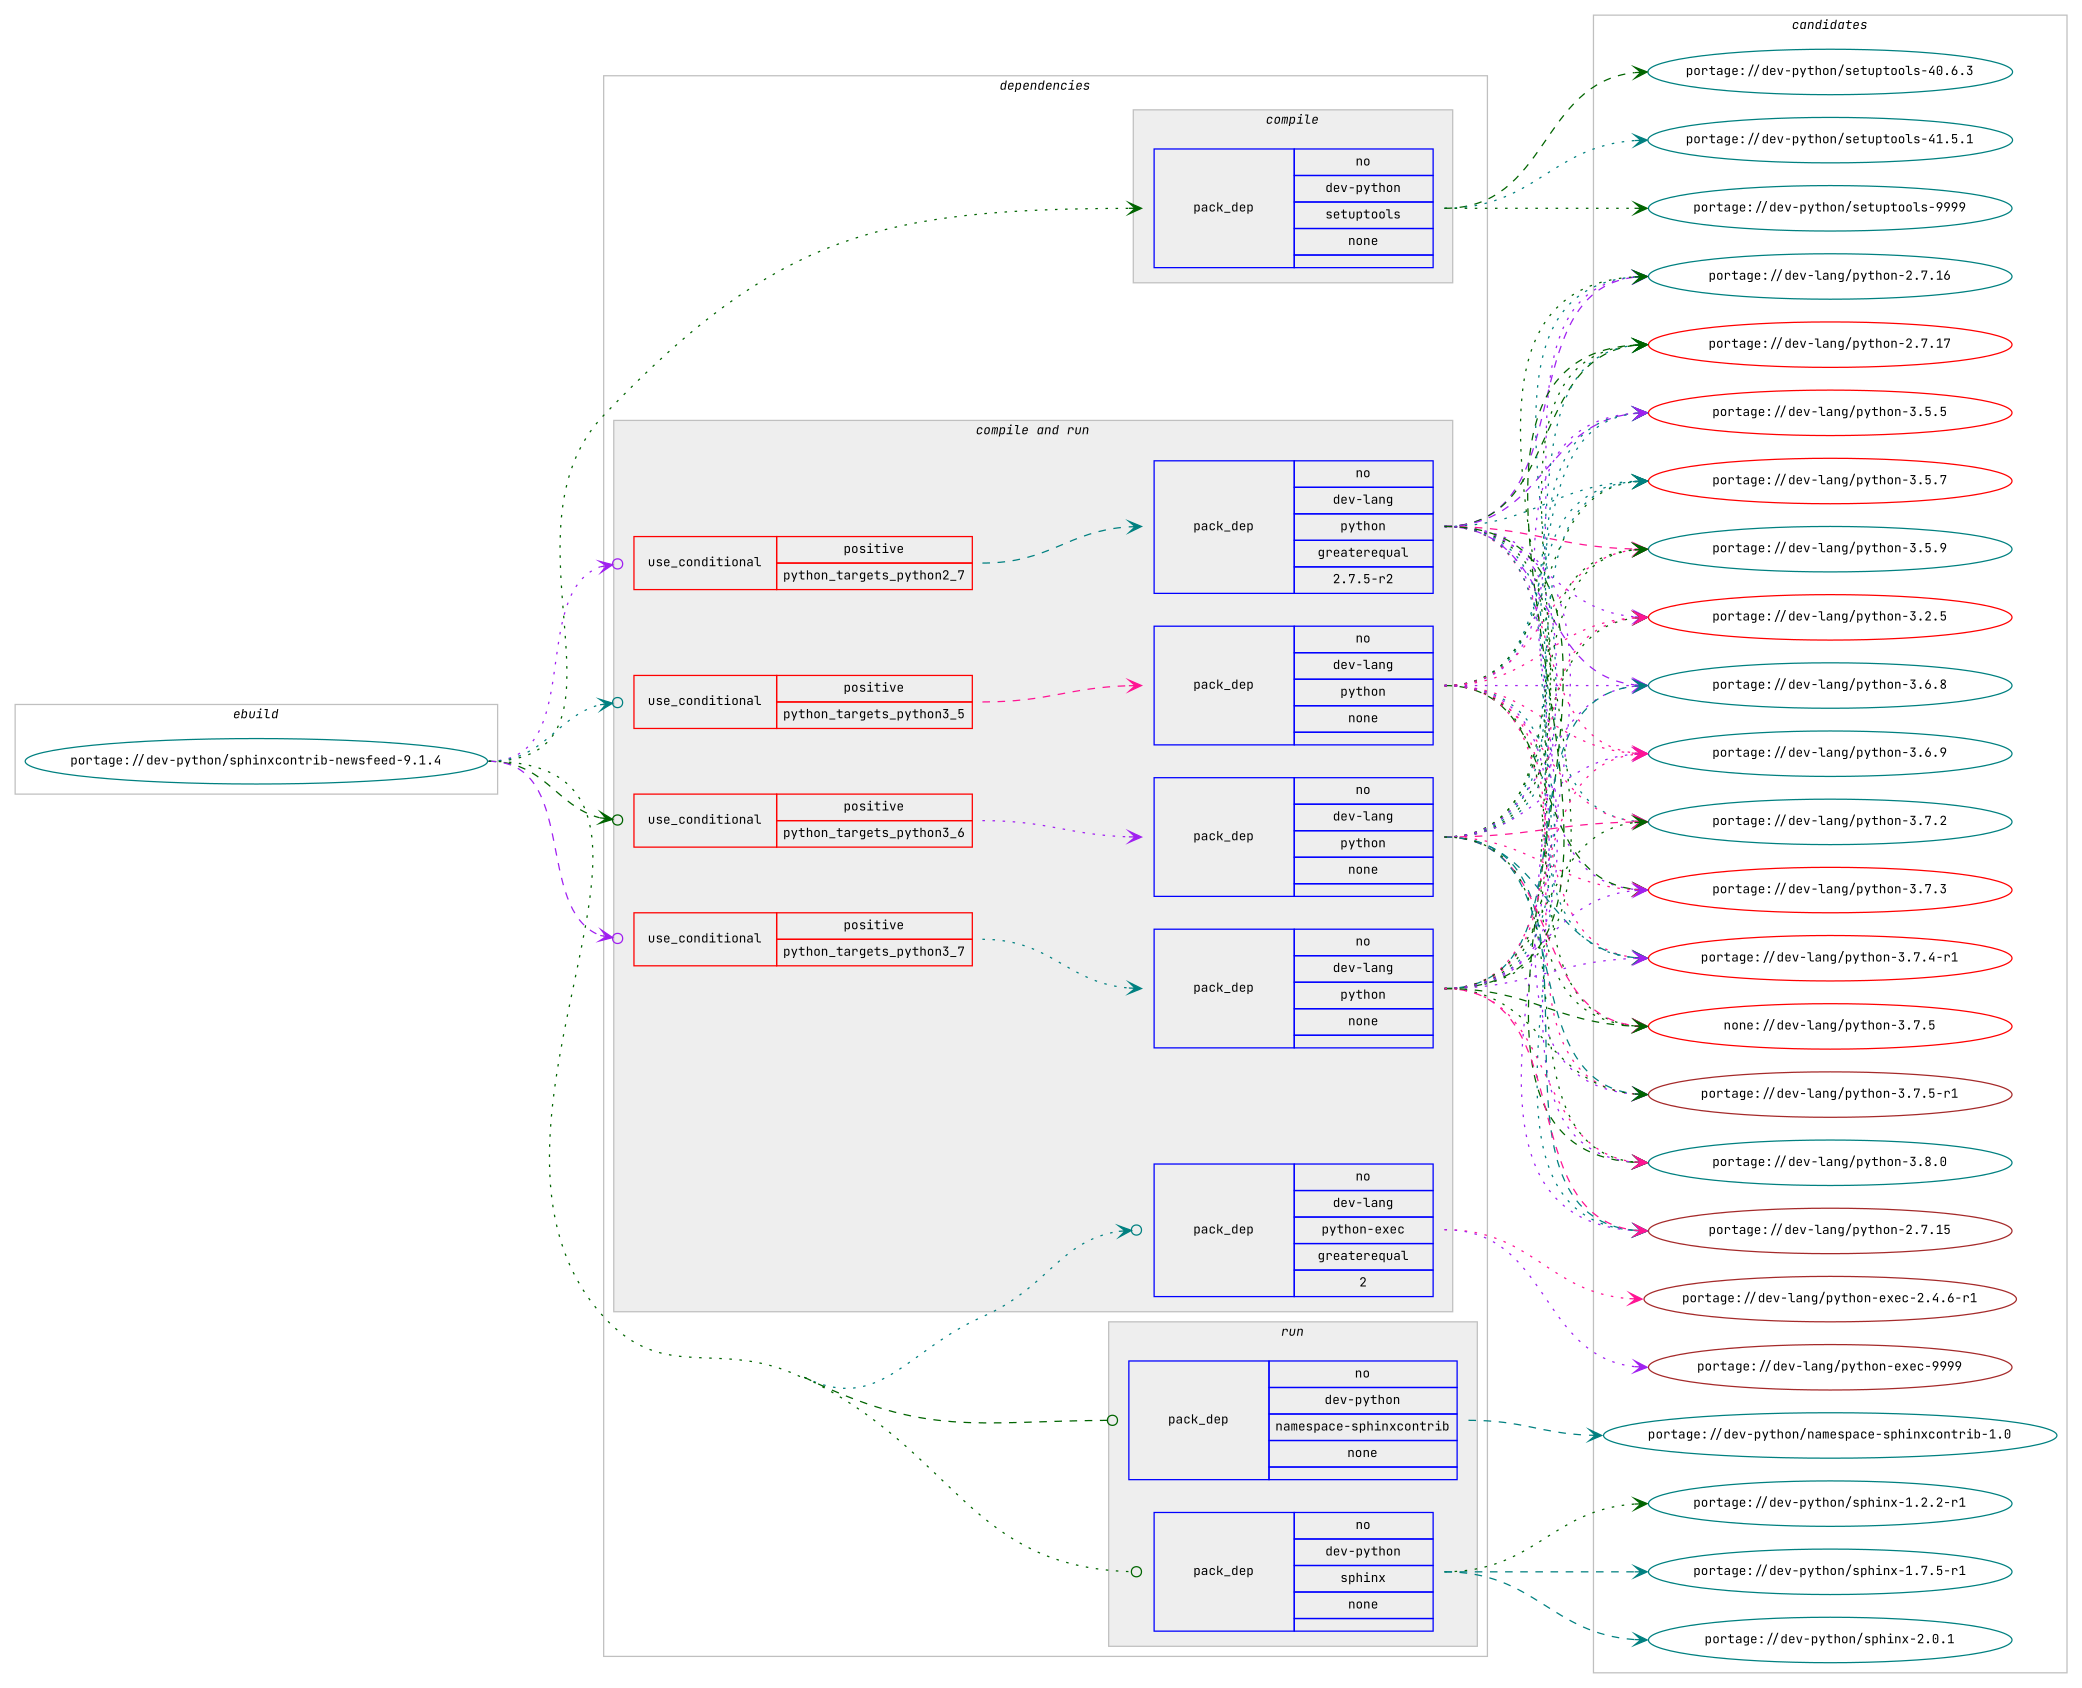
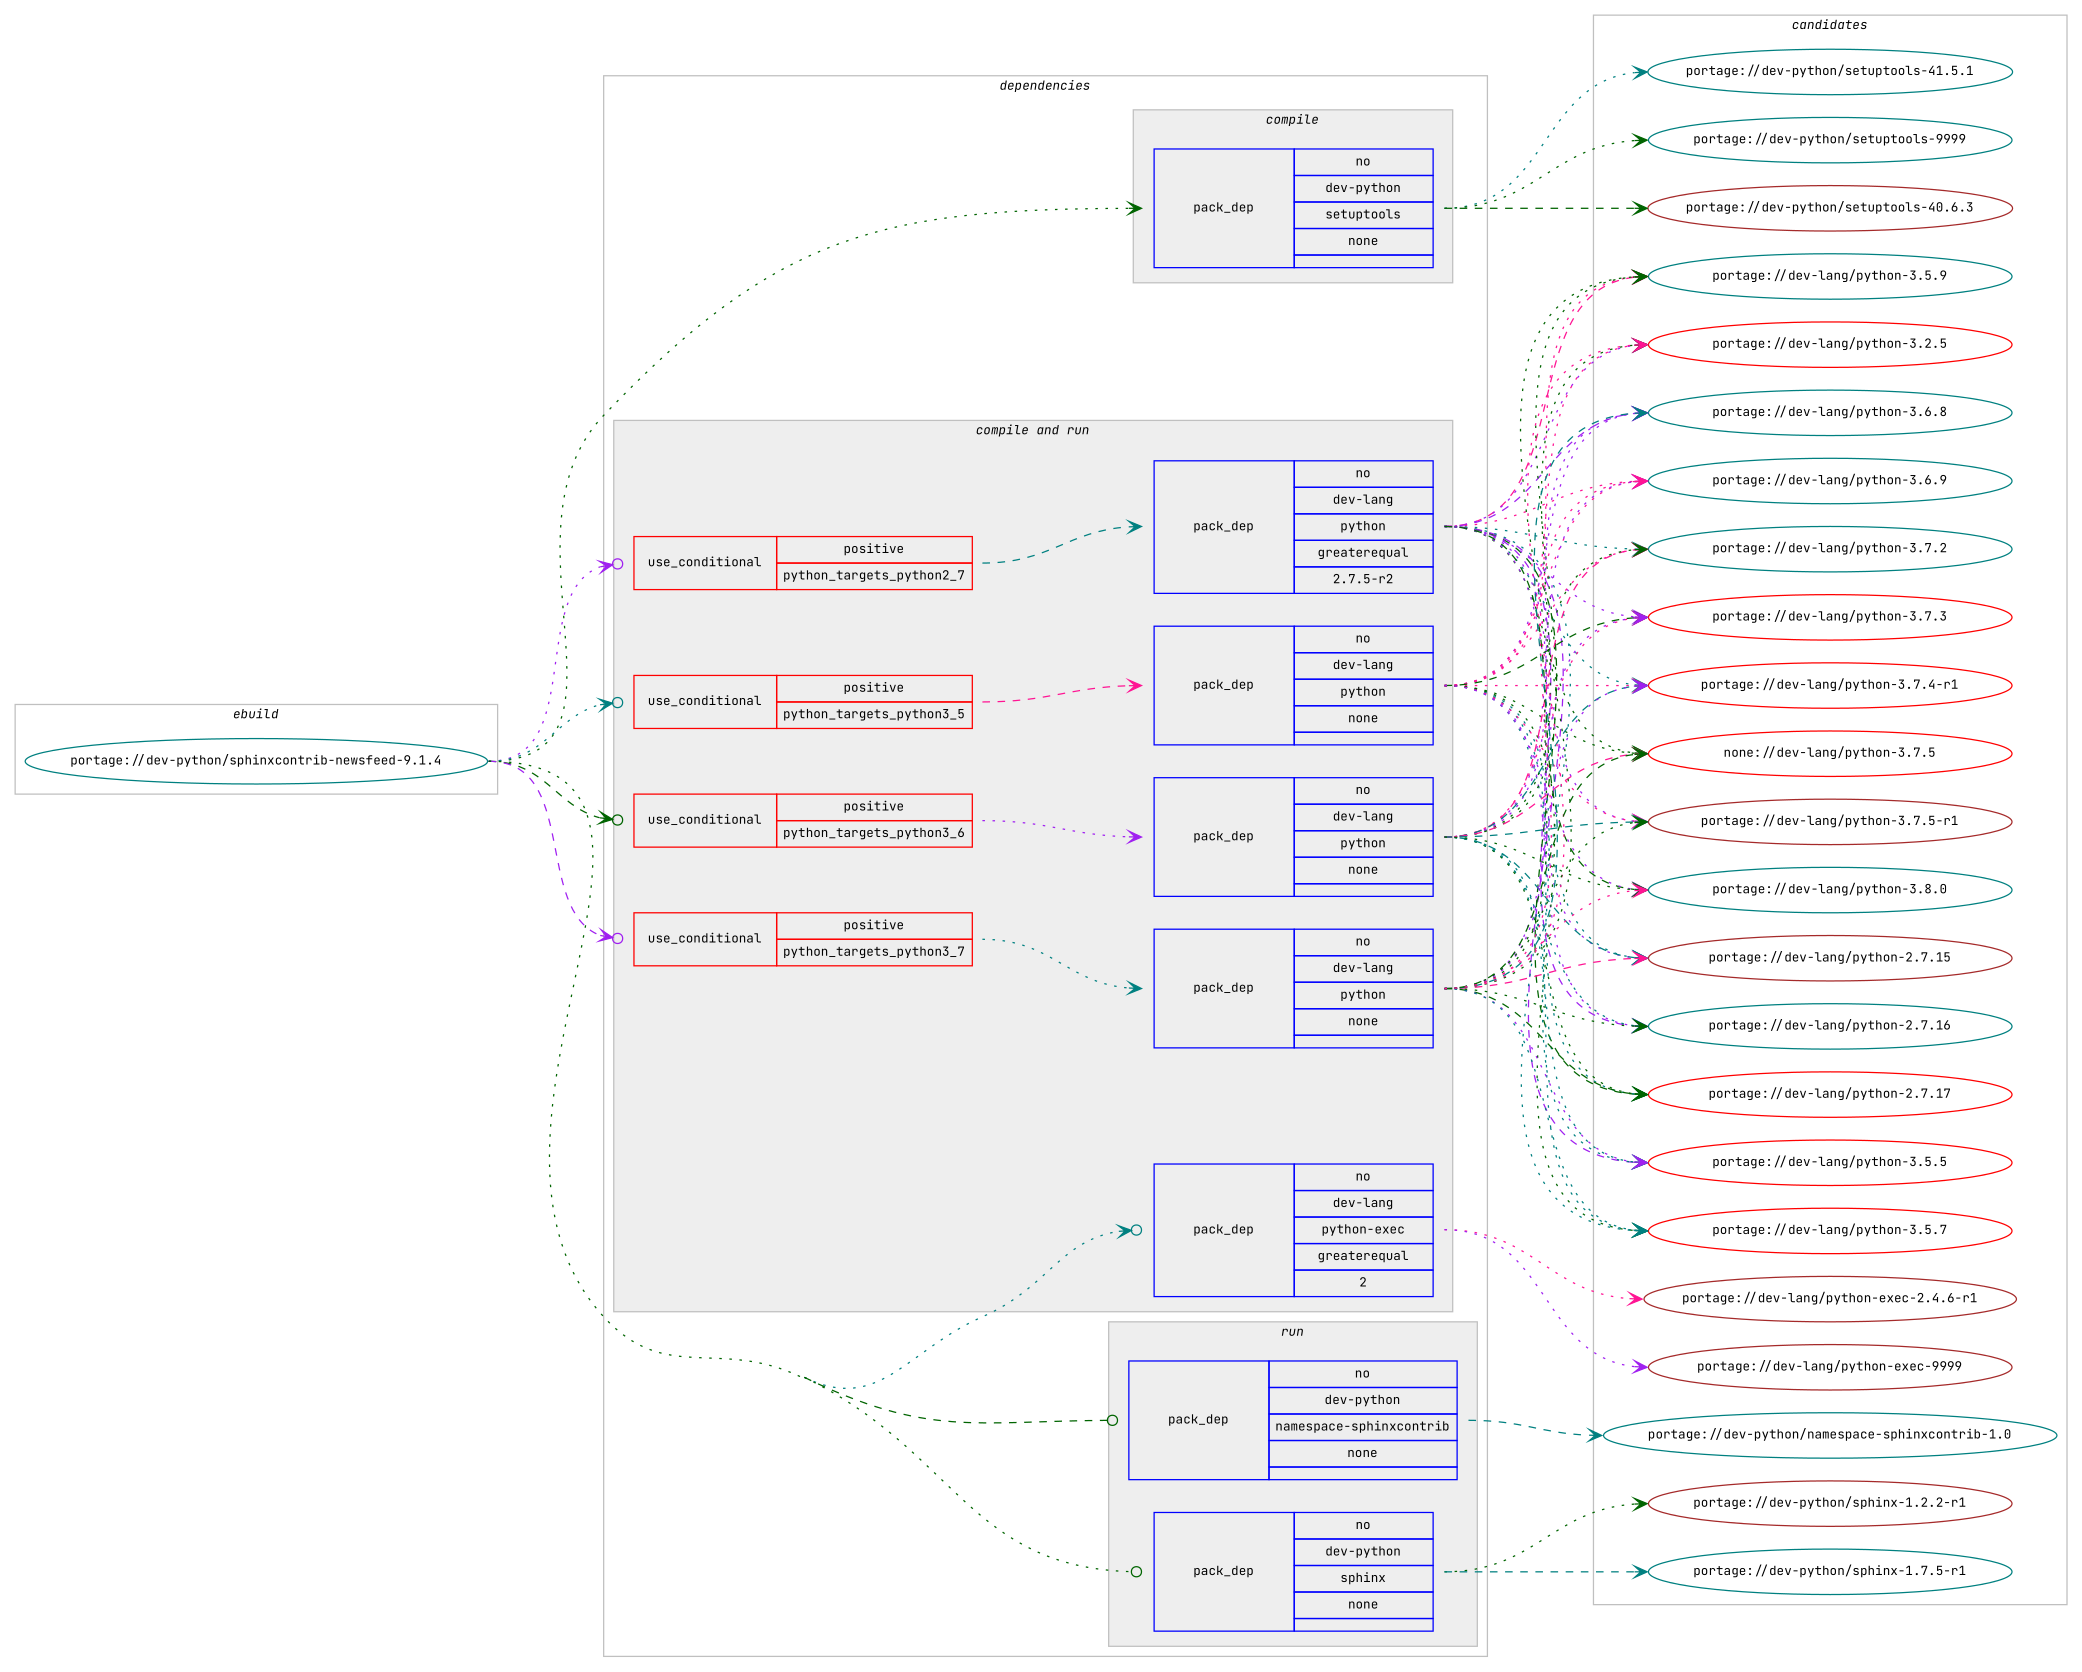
node "portage://dev-python/setuptools-40.6.3": color teal -> brown
node "portage://dev-python/sphinx-1.2.2-r1": color teal -> brown
node "portage://dev-python/sphinx-2.0.1": removed
